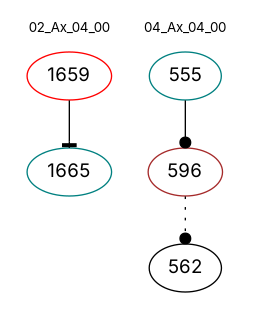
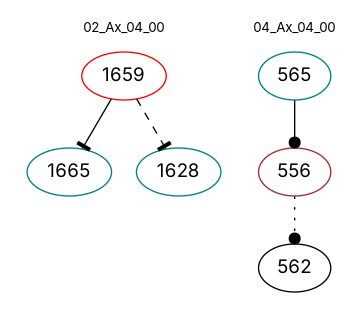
node "555": label "555" -> "565"
node "1628": added
node "596": label "596" -> "556"
